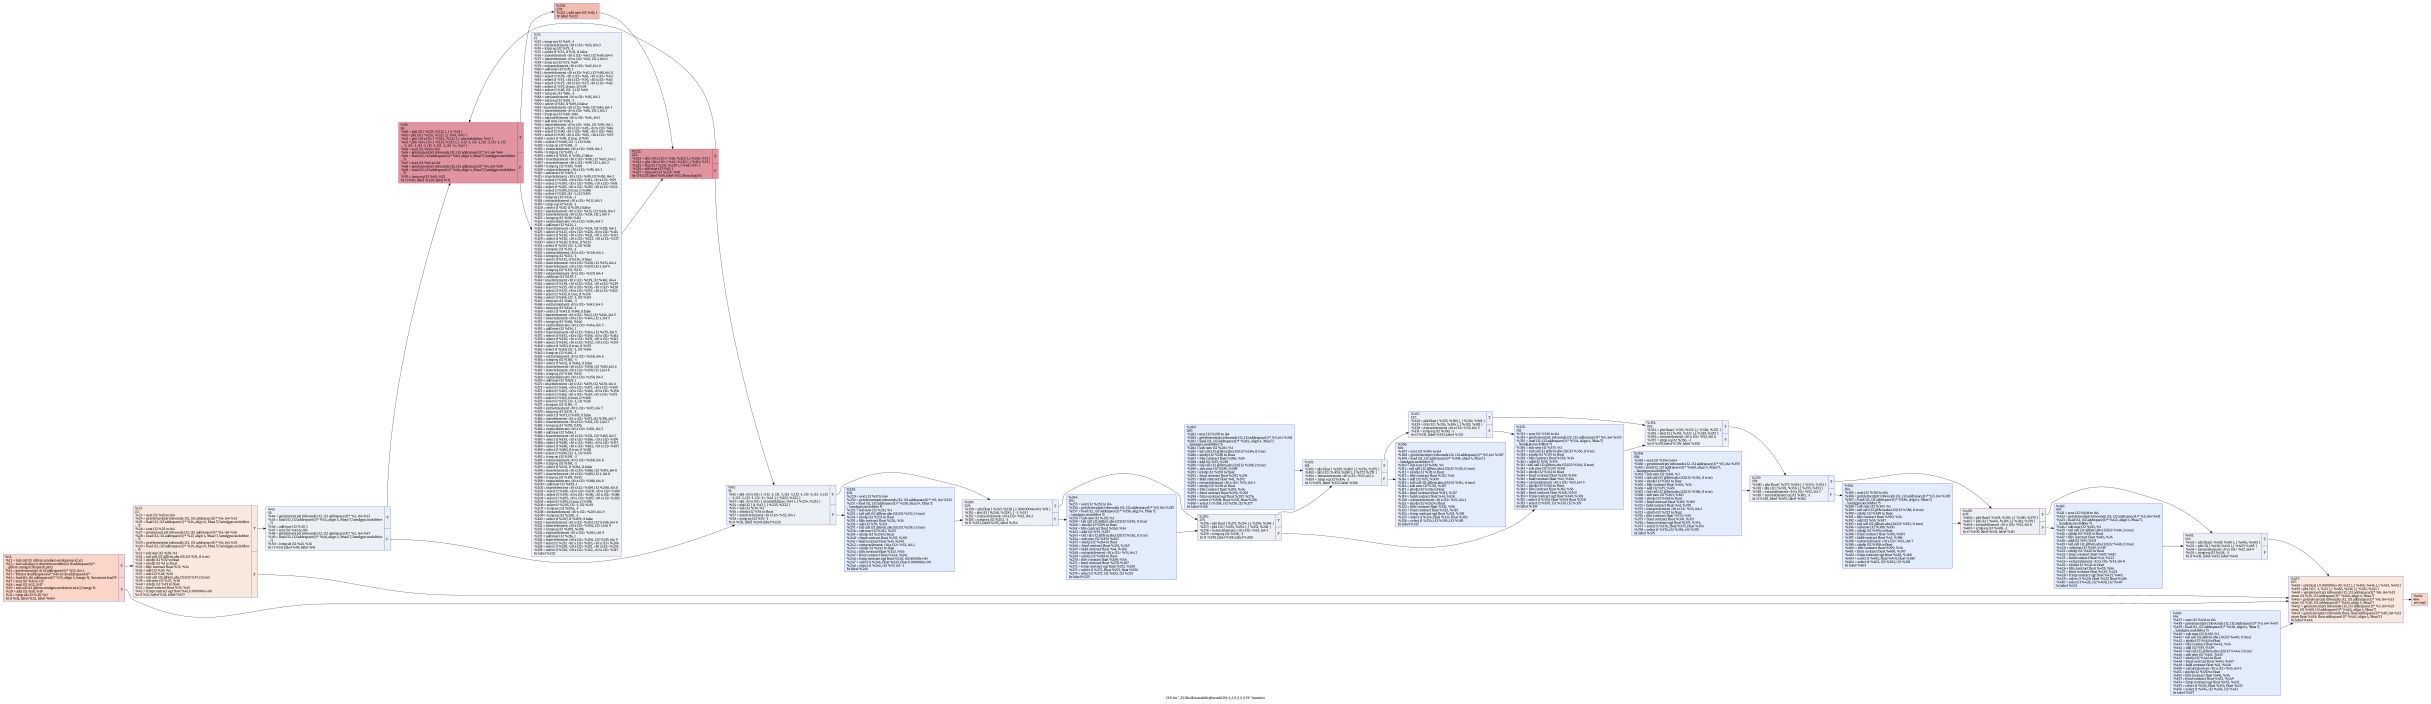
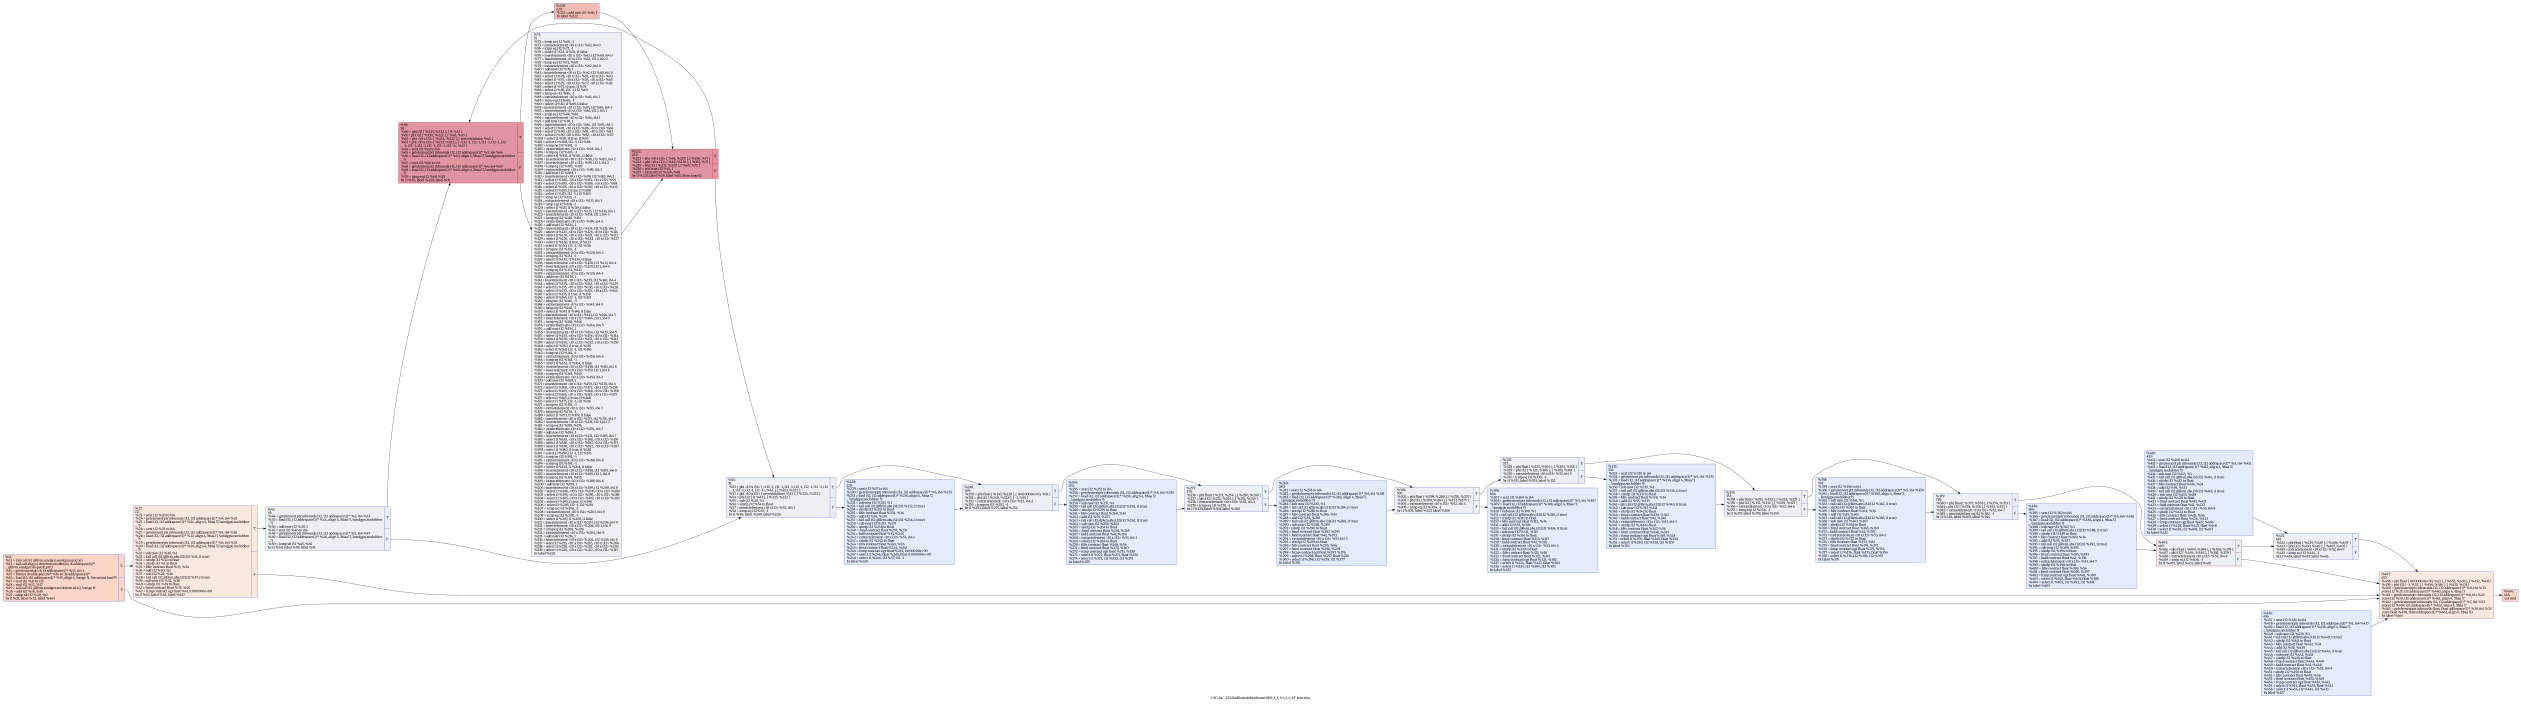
edge "%353:" -> "%358:": added
edge "%405:" -> "%410:": now "%405:" -> "%457:"
edge "%275:" -> "%332:": now "%275:" -> "%280:"
